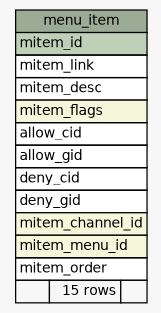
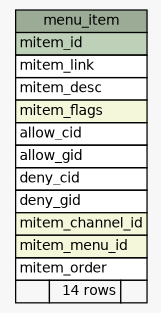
node "menu_item": text "15 rows" -> "14 rows"
